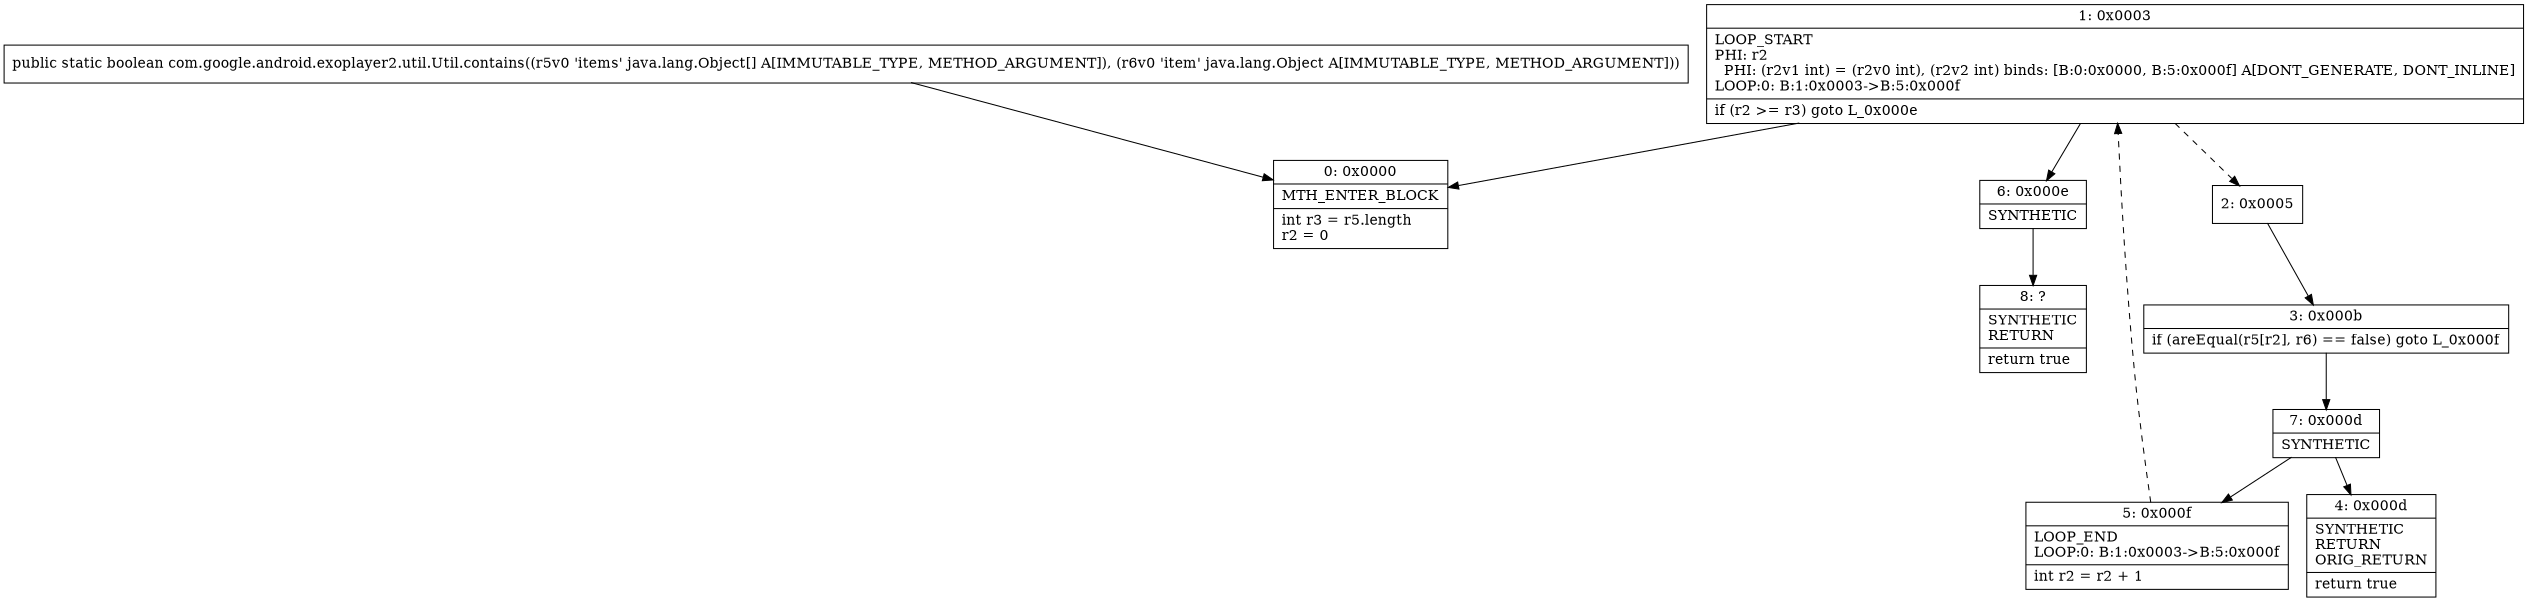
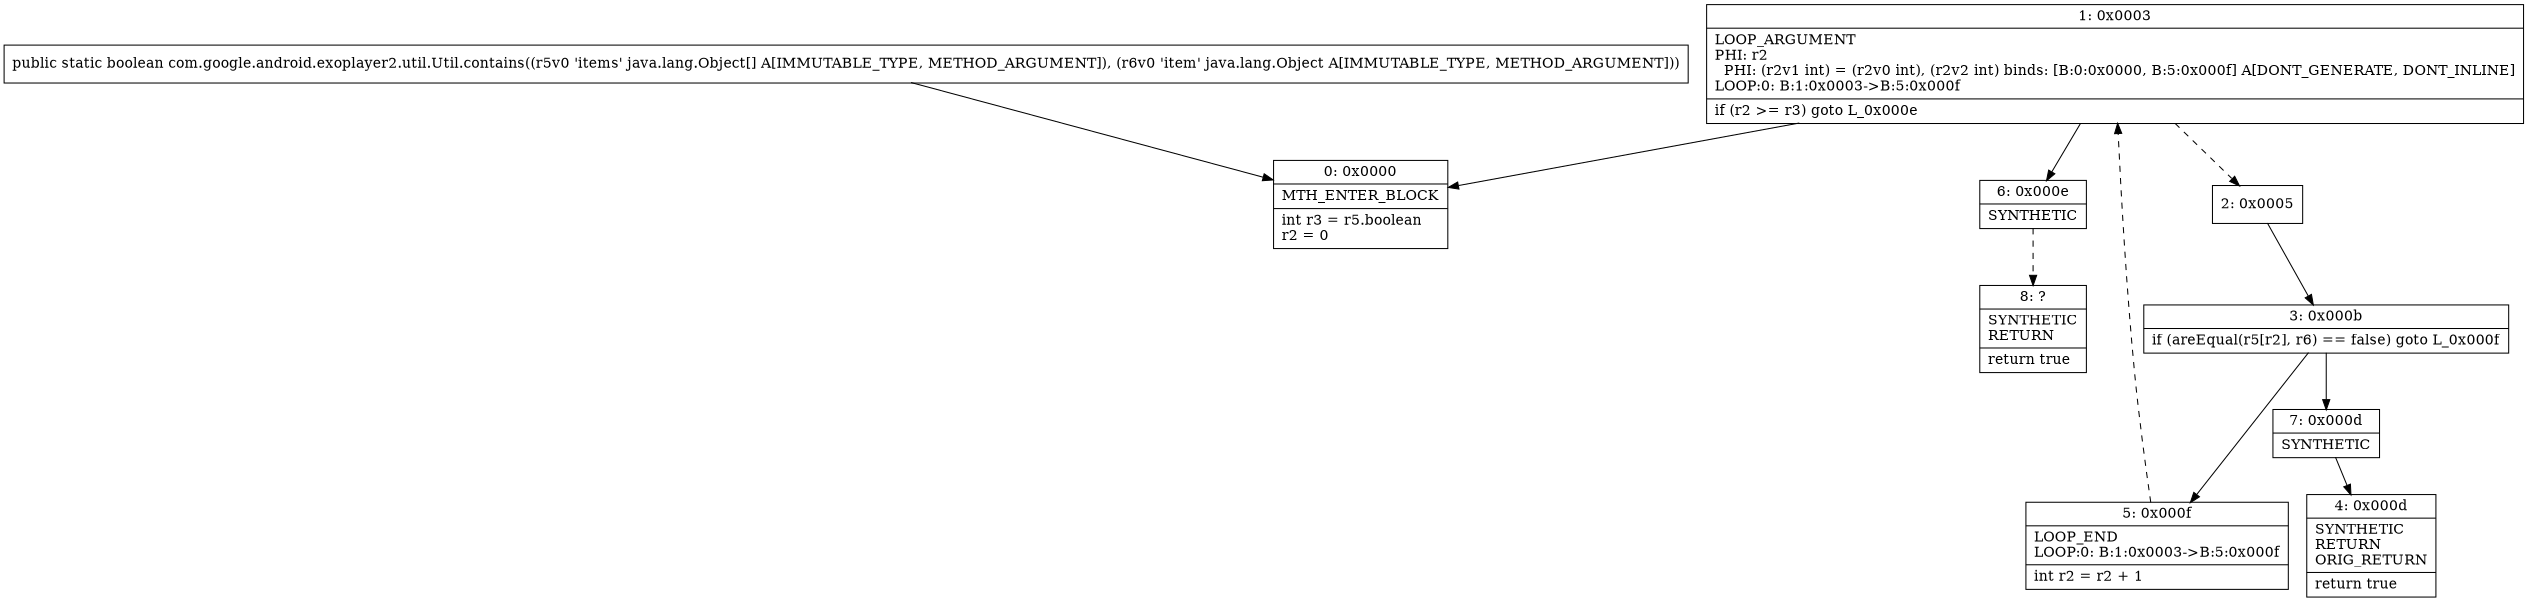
node "1: 0x0003": text "LOOP_START" -> "LOOP_ARGUMENT"
node "0: 0x0000": text "int r3 = r5.length" -> "int r3 = r5.boolean"
edge "6: 0x000e" -> "8: ?": style solid -> dashed
edge "7: 0x000d" -> "5: 0x000f": now "3: 0x000b" -> "5: 0x000f"
